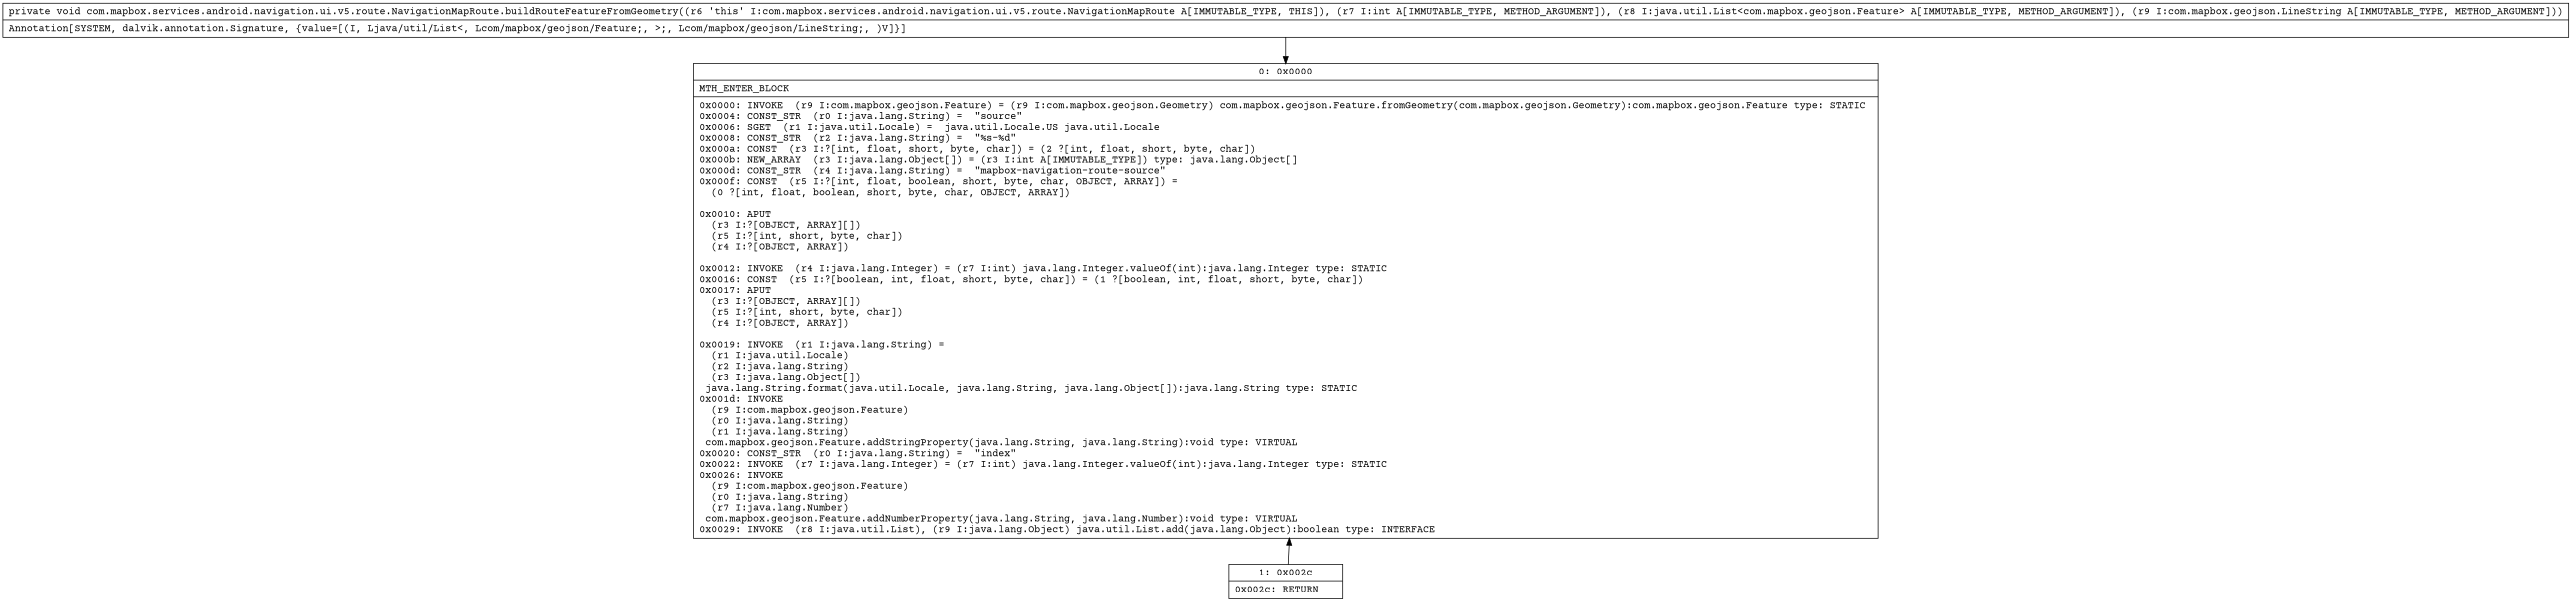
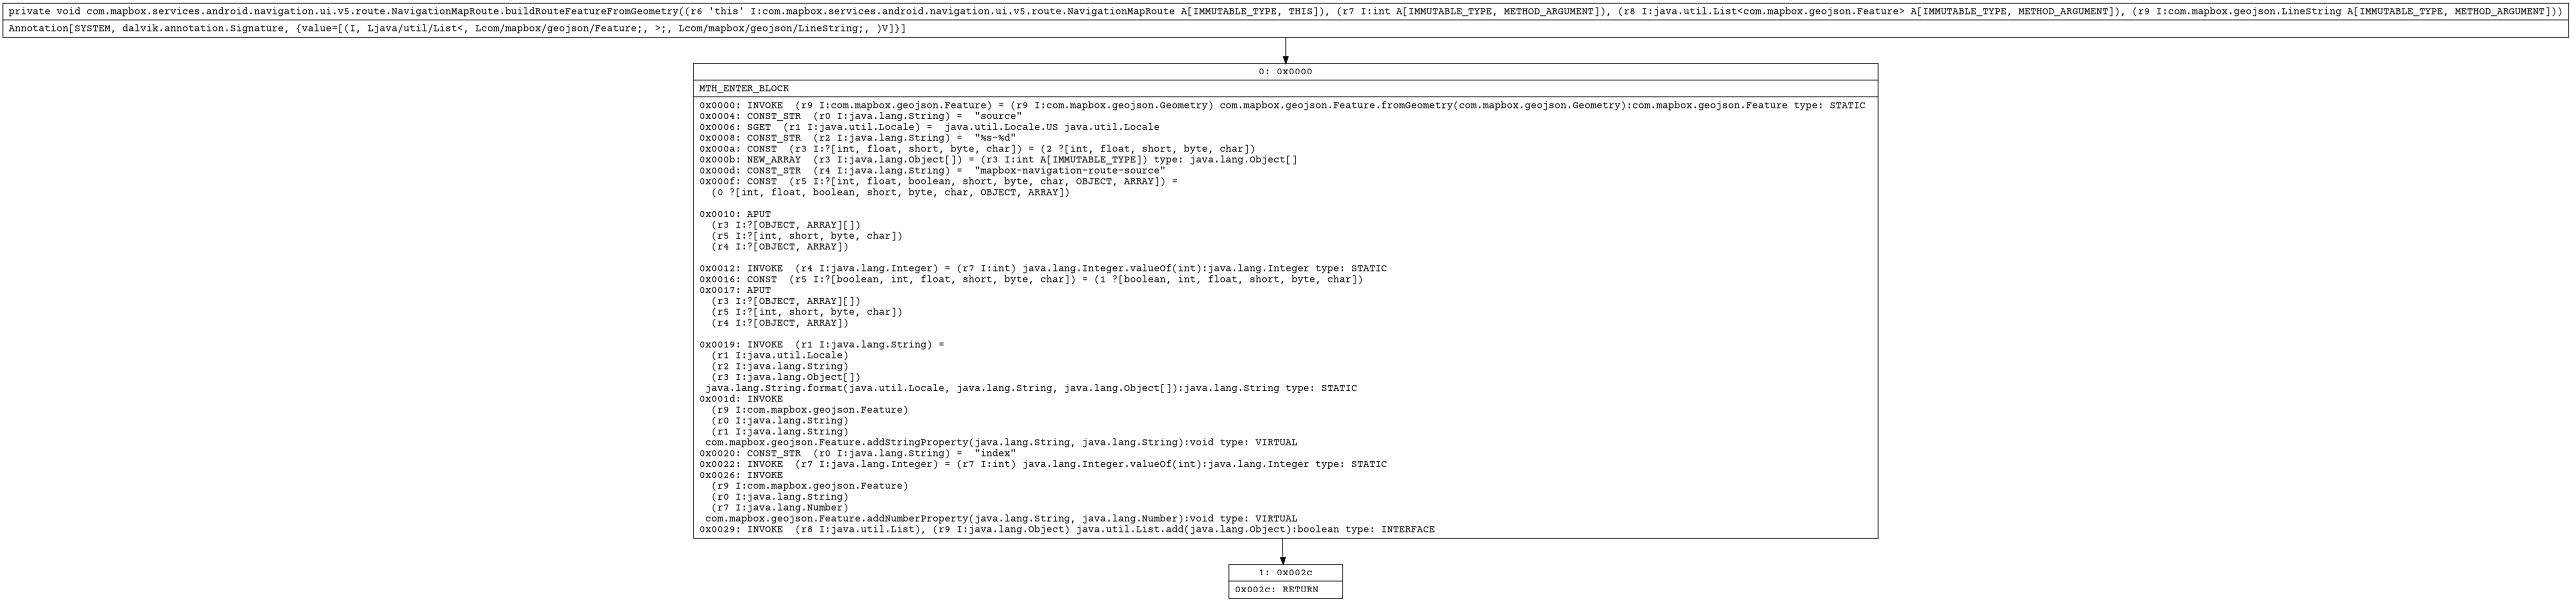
edge "1: 0x002c" -> "0: 0x0000": reversed
